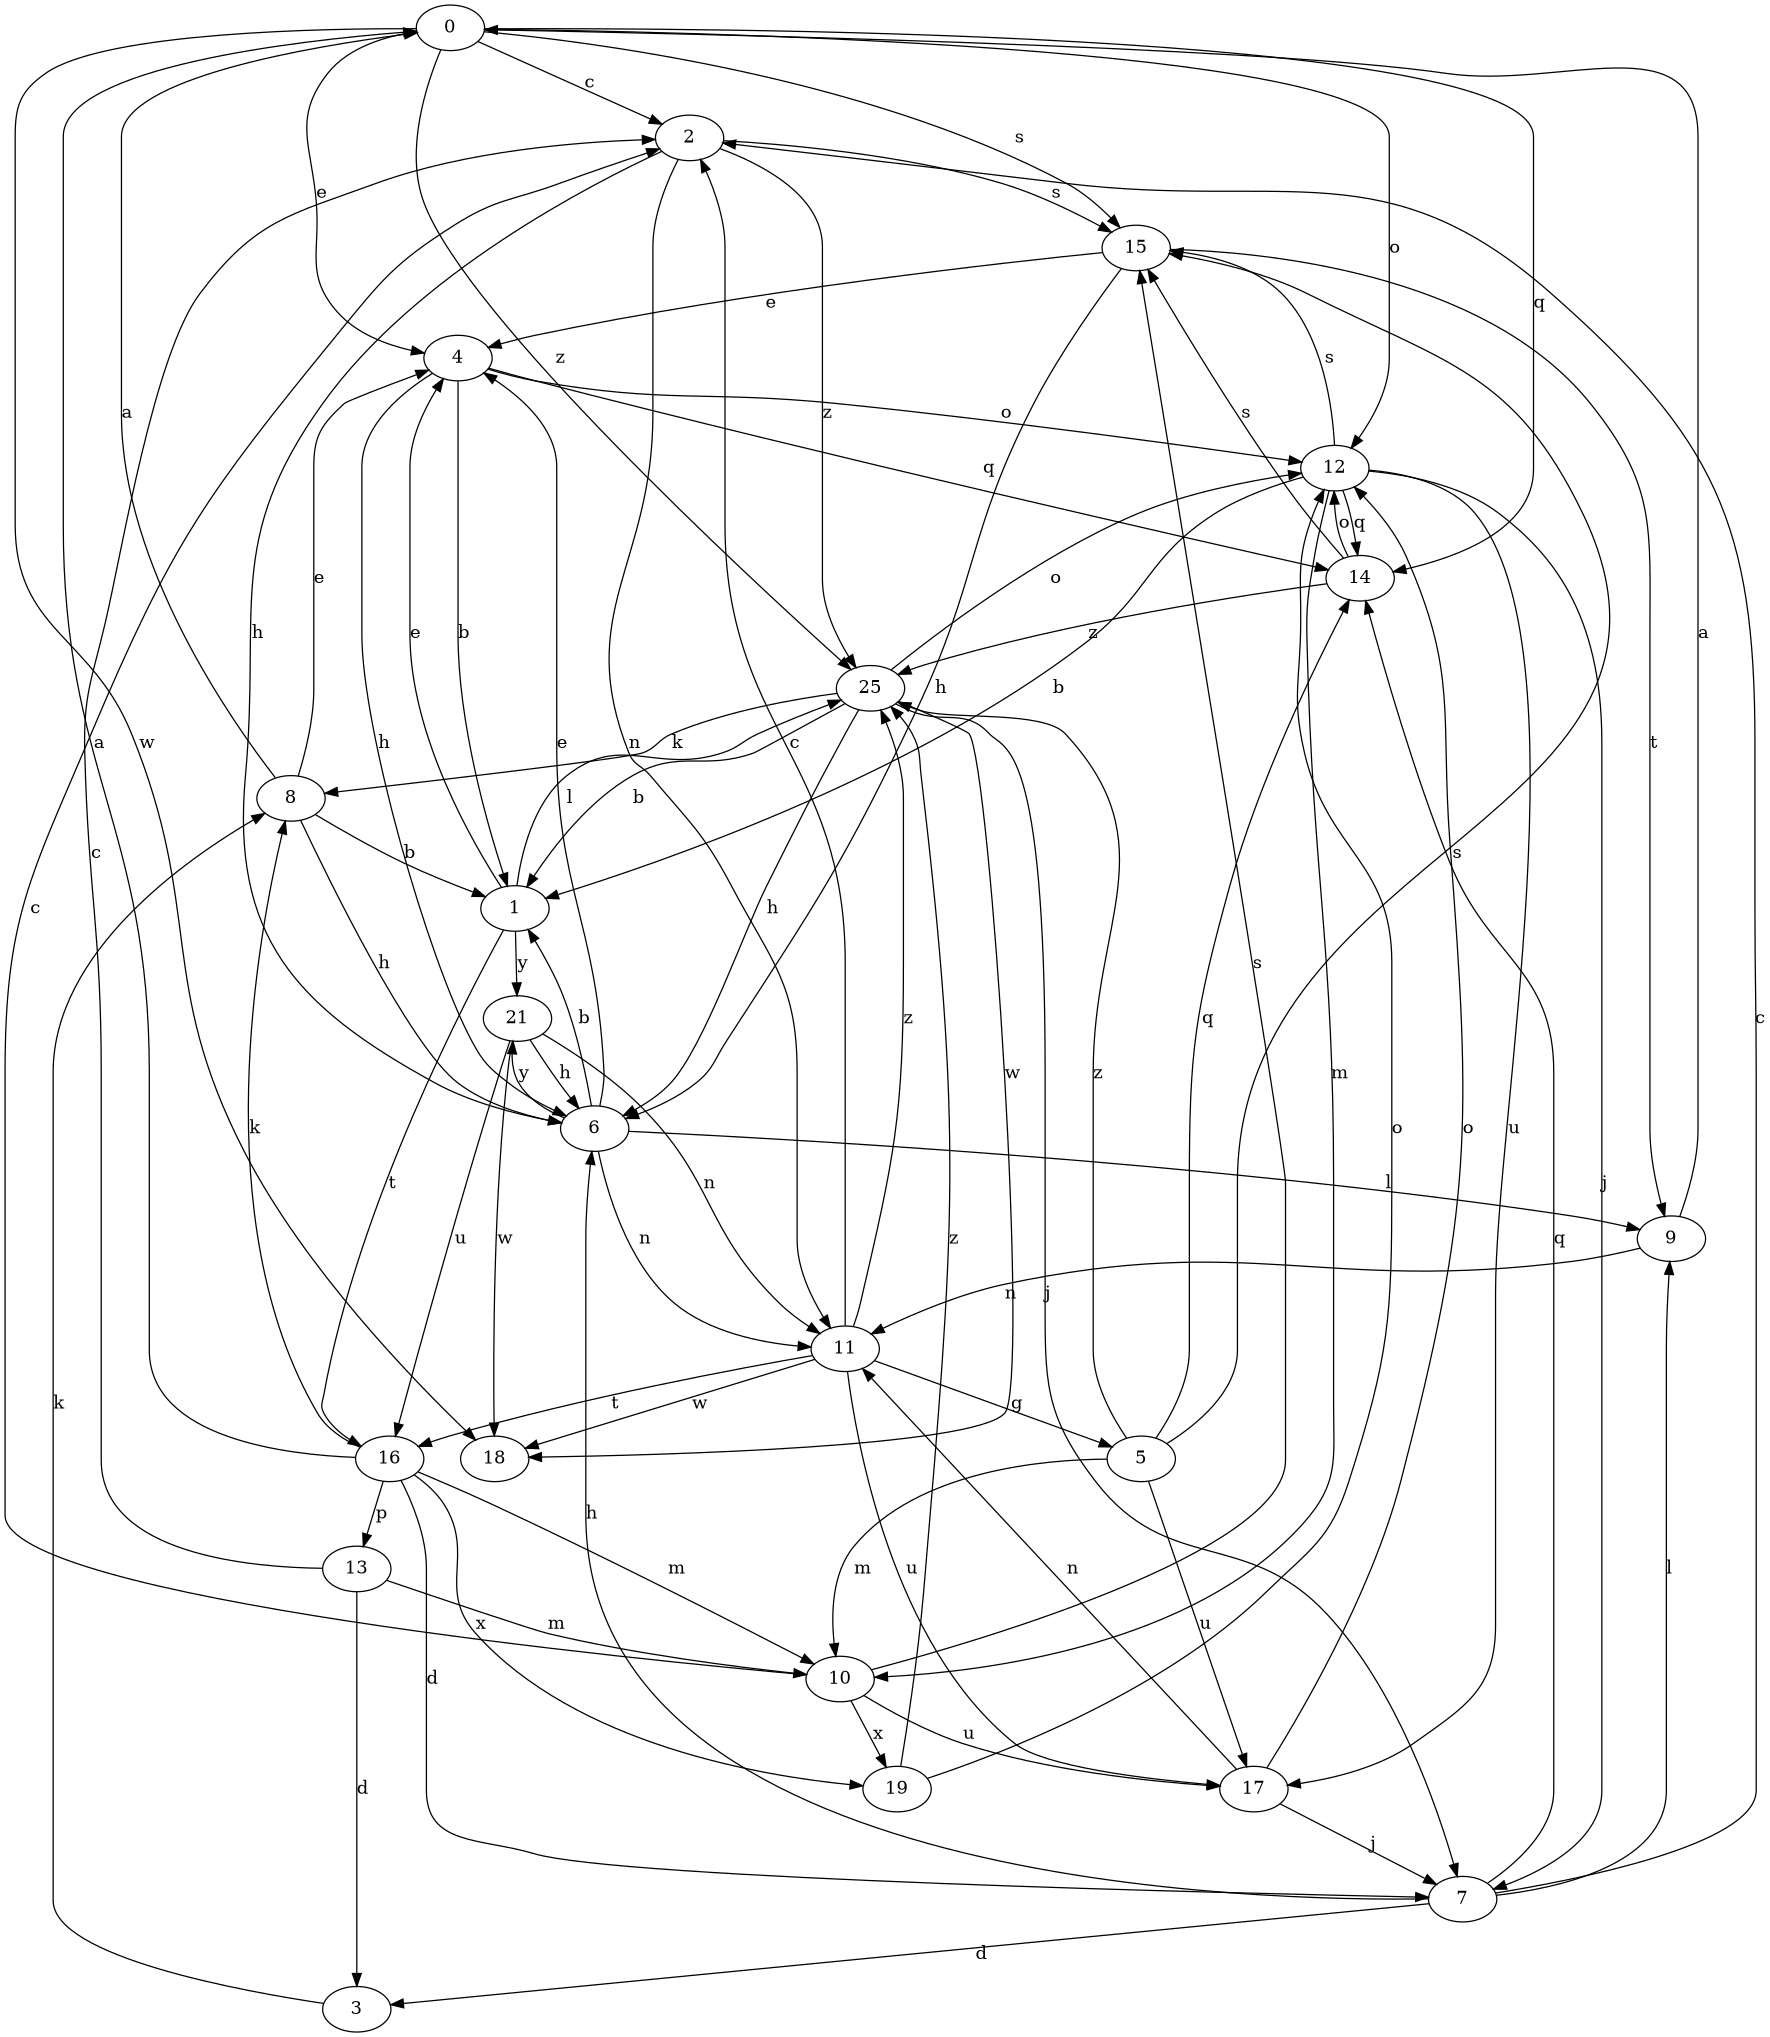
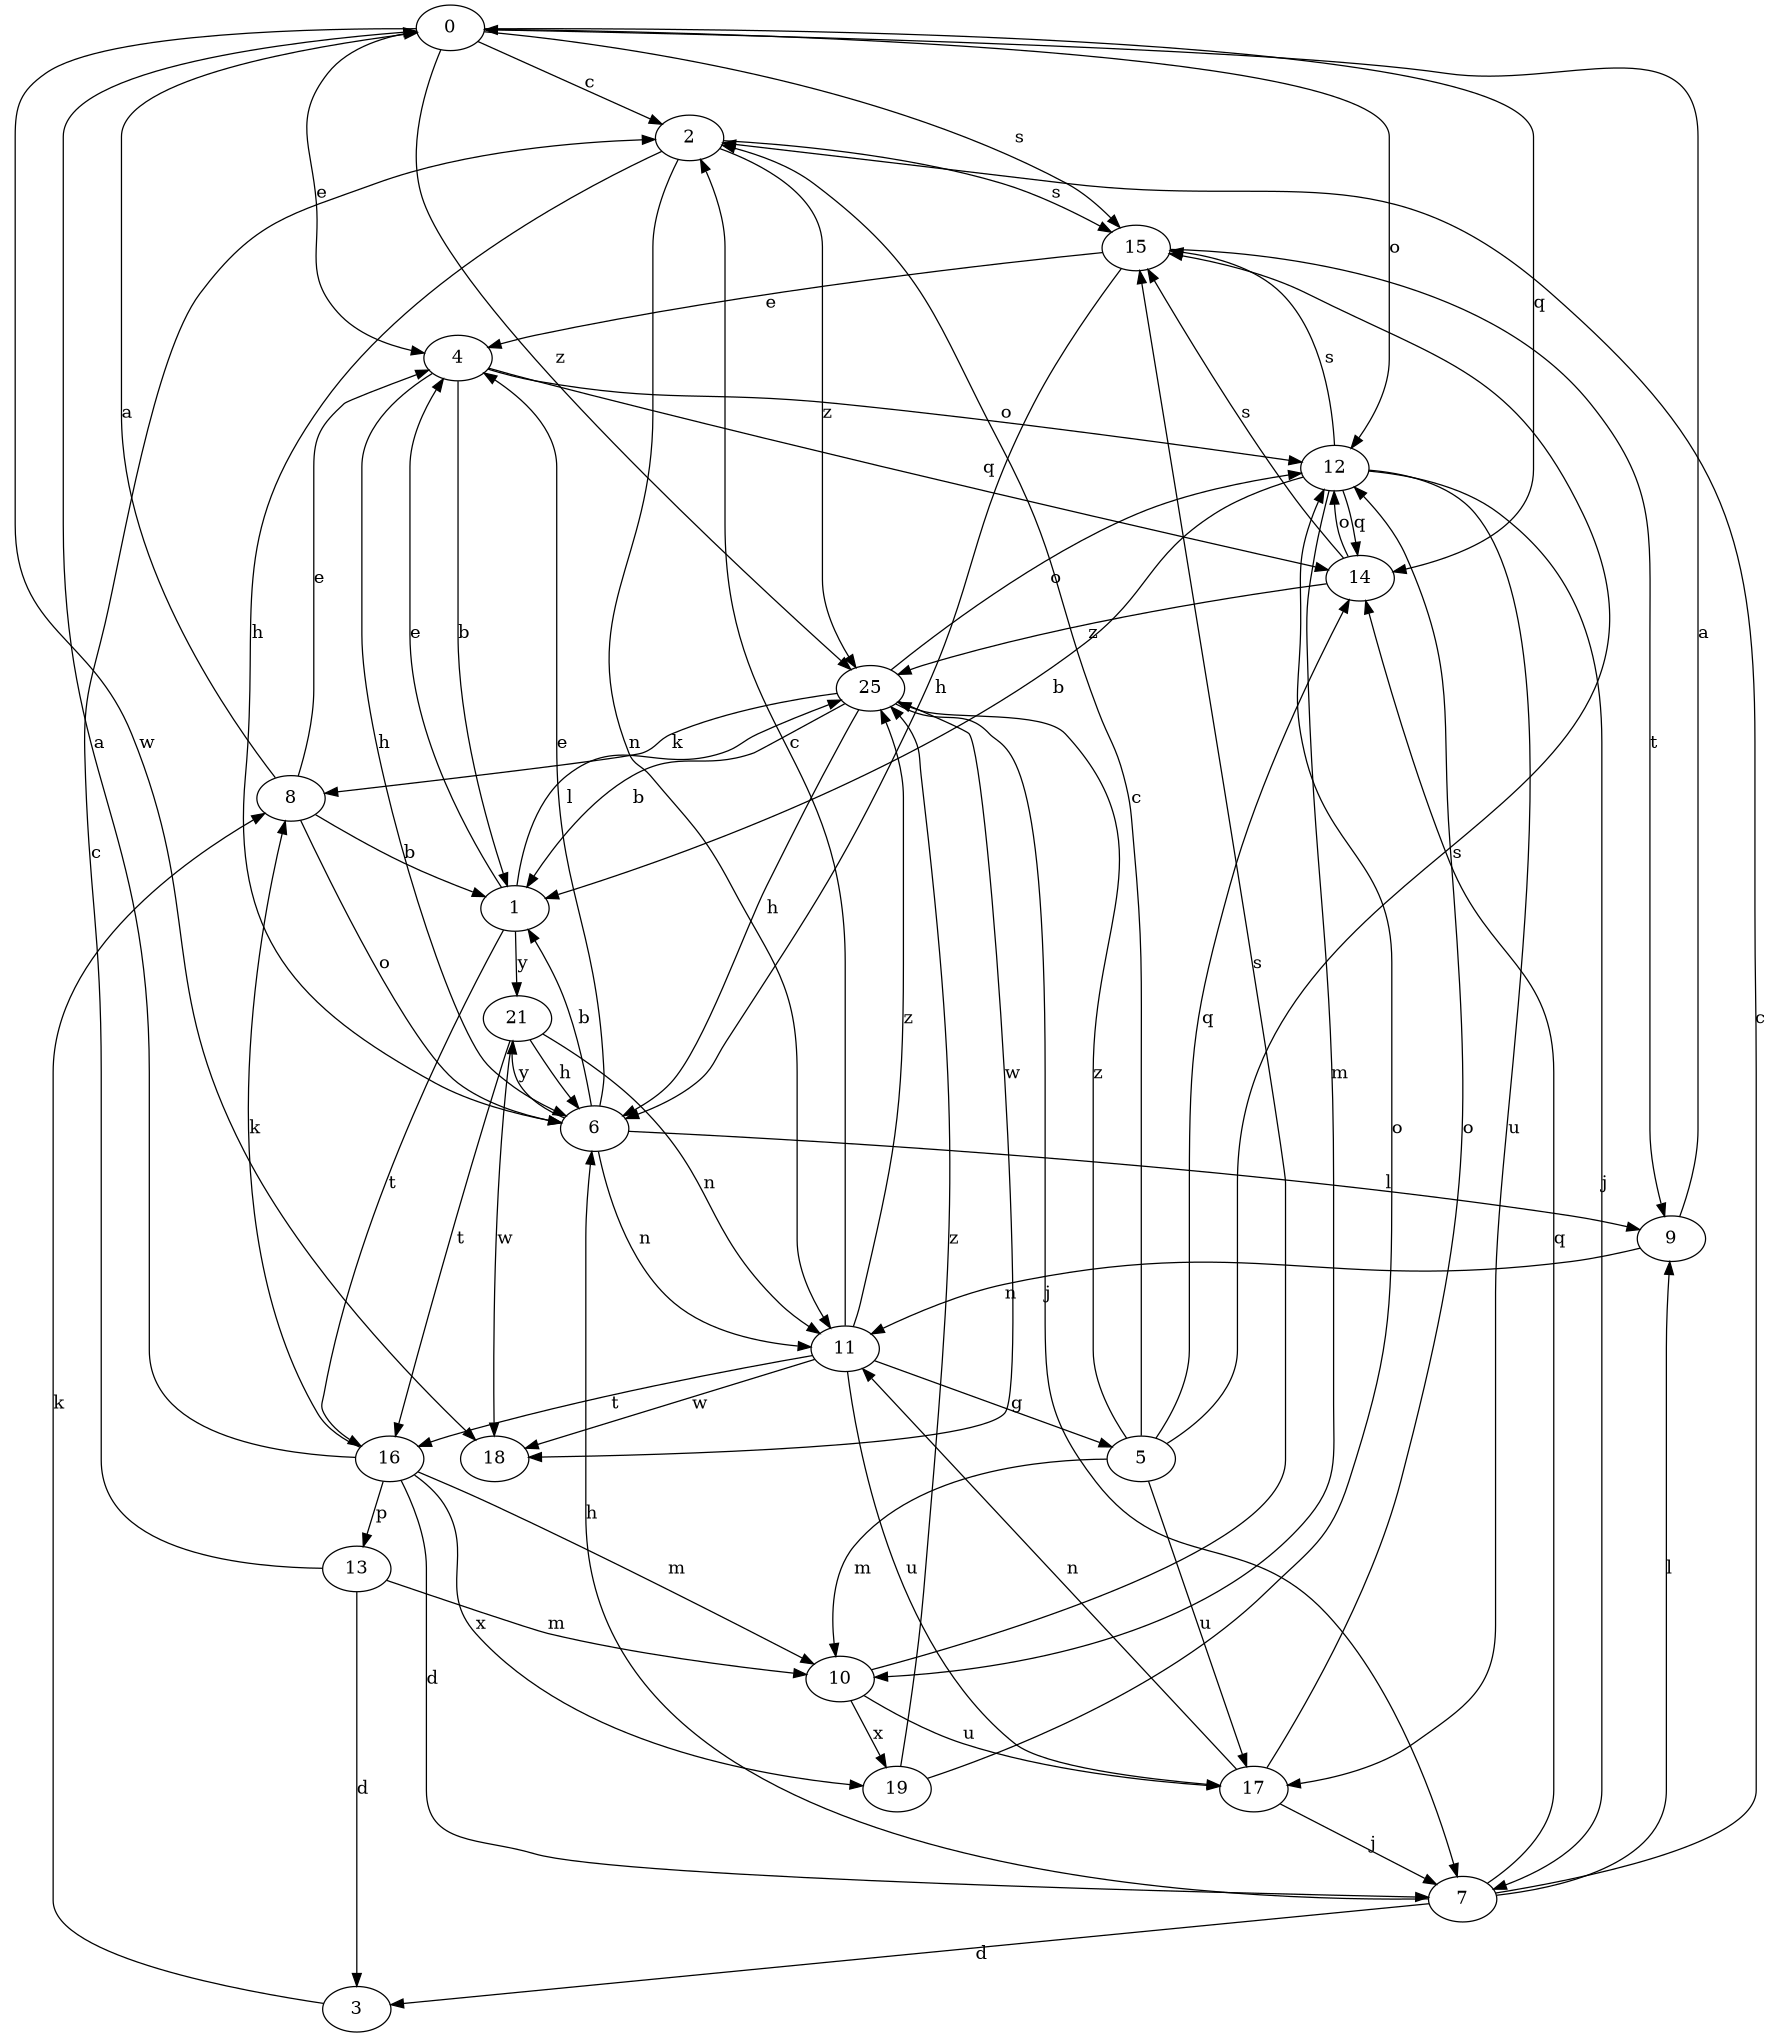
edge "8" -> "6": label "h" -> "o"
edge "10" -> "2": now "5" -> "2"
edge "21" -> "16": label "u" -> "t"
